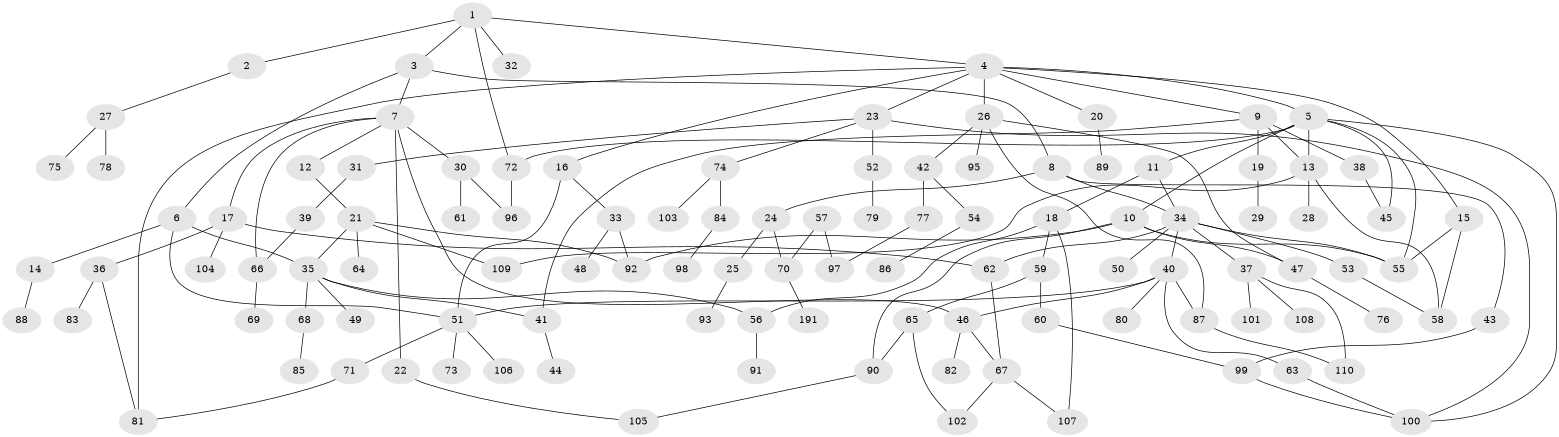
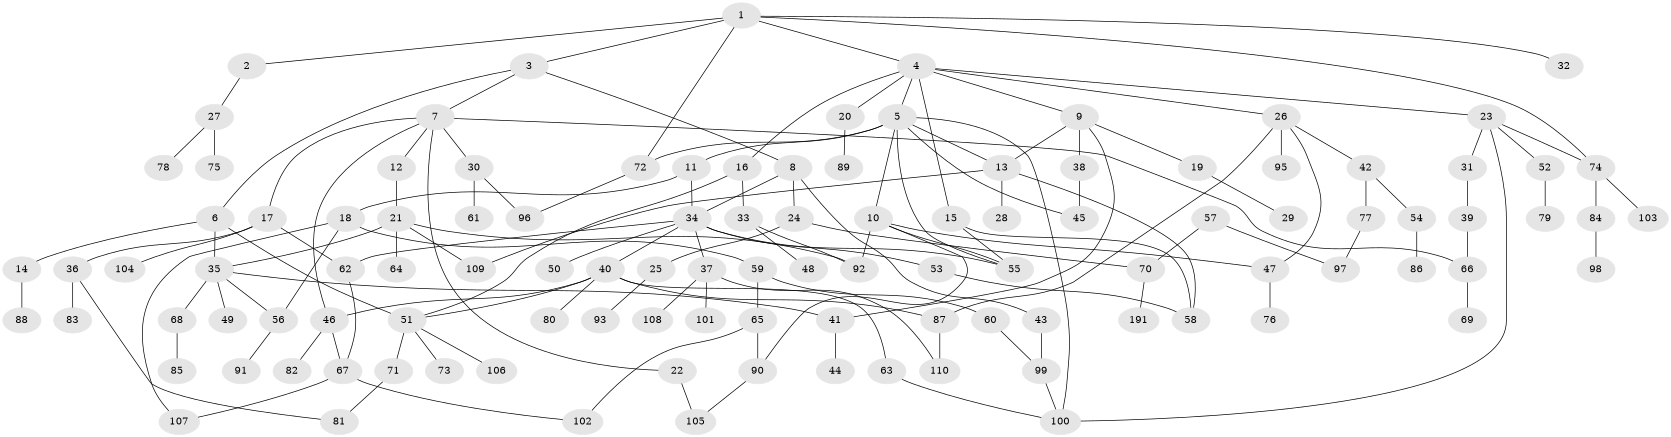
edge "1" -- "74": added
edge "4" -- "81": removed
